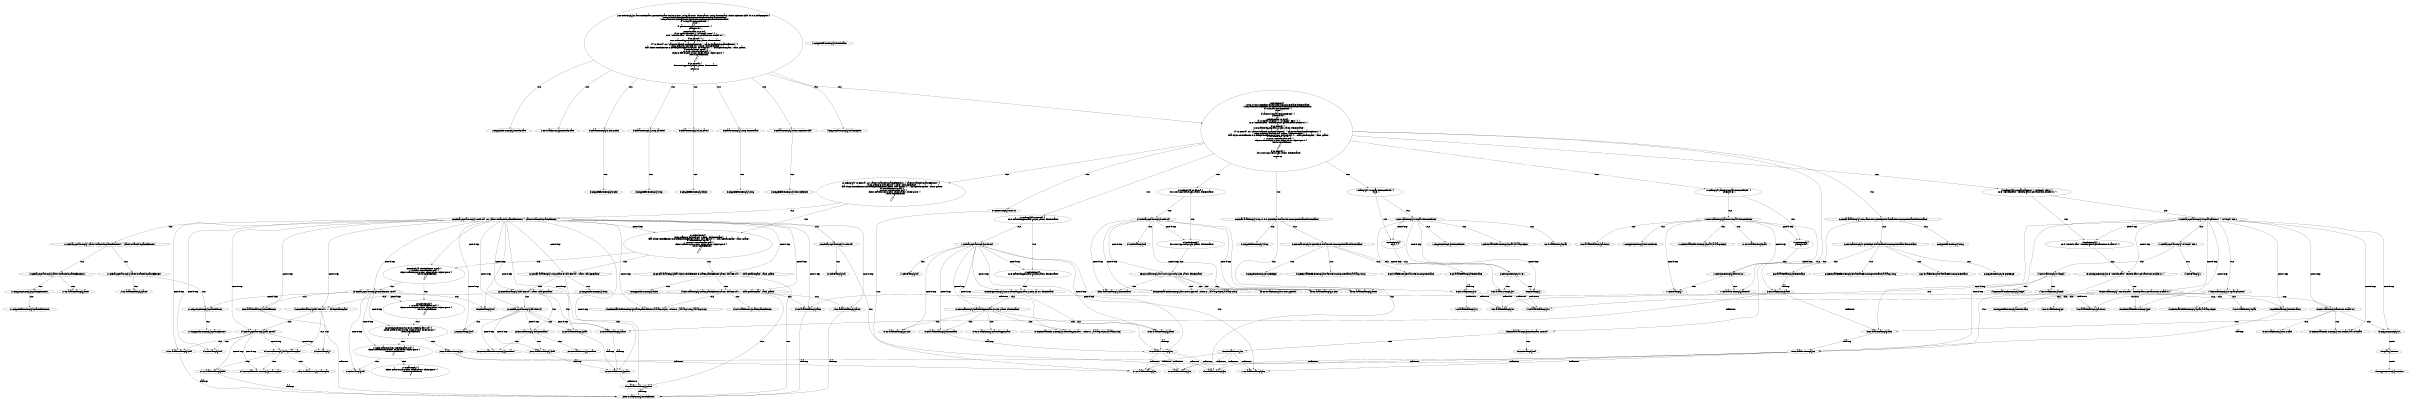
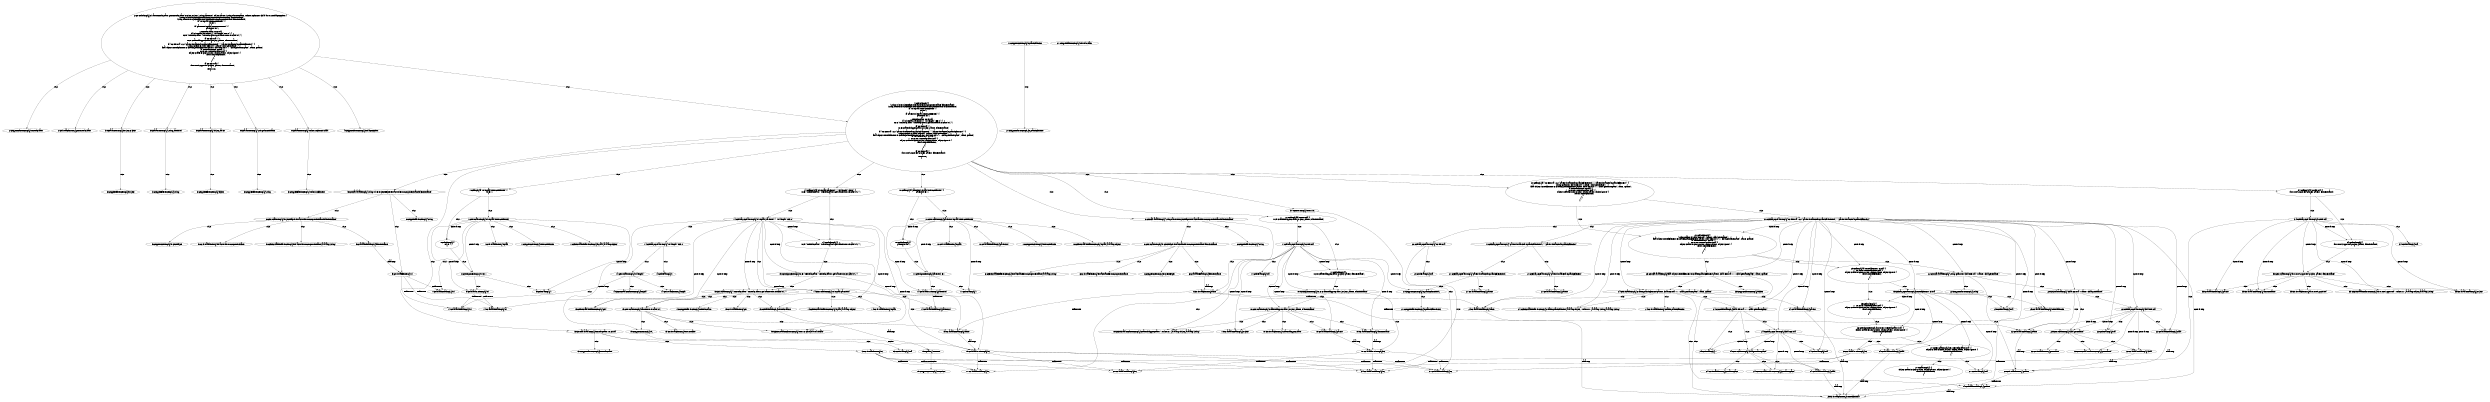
edge "7:CtInvocationImpl@uri.equals(ANT_CORE_URI)" -> "7:CtVariableReadImpl@uri": added, label "AST"
edge "21:CtBinaryOperatorImpl@(parent instanceof DynamicElement)" -> "21:CtTypeAccessImpl@DynamicElement": removed, label "AST"
edge "25:CtBinaryOperatorImpl@nestedElement != null" -> "21:CtTypeAccessImpl@DynamicElement": now "25:CtBinaryOperatorImpl@nestedElement != null" -> "26:CtVariableWriteImpl@nc"
edge "17:CtBinaryOperatorImpl@nc == null" -> "18:CtVariableWriteImpl@nc": now "17:CtBinaryOperatorImpl@nc == null" -> "21:CtTypeAccessImpl@DynamicElementNS"
node "13:CtTypeReferenceImpl@NestedCreator": added
